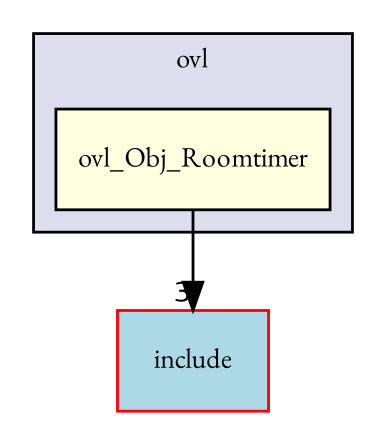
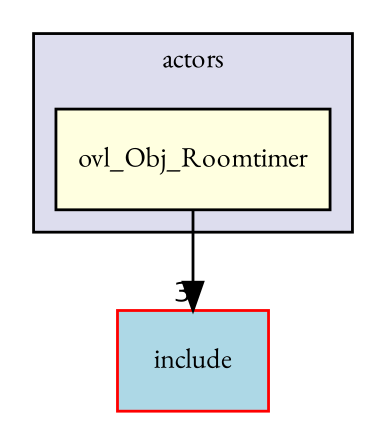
cluster "ovl": label "ovl" -> "actors"
